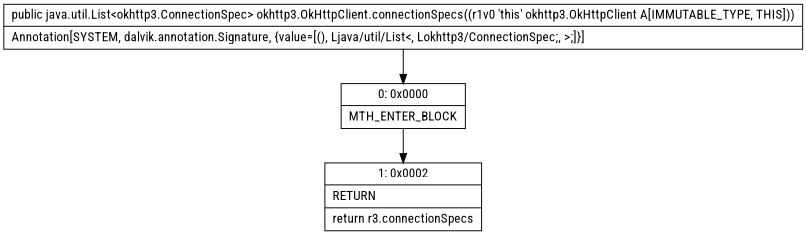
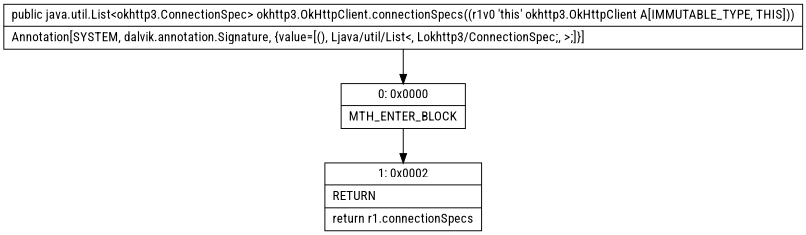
node "1: 0x0002": text "return r3.connectionSpecs" -> "return r1.connectionSpecs"
